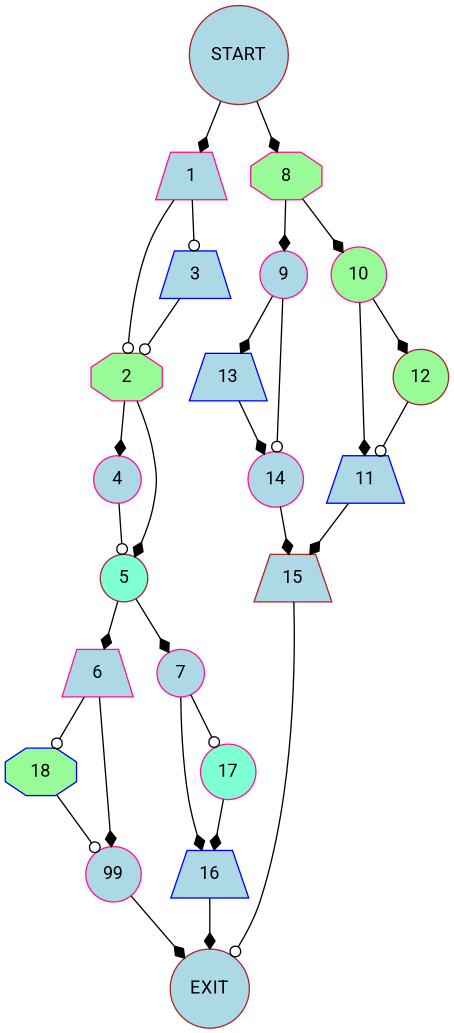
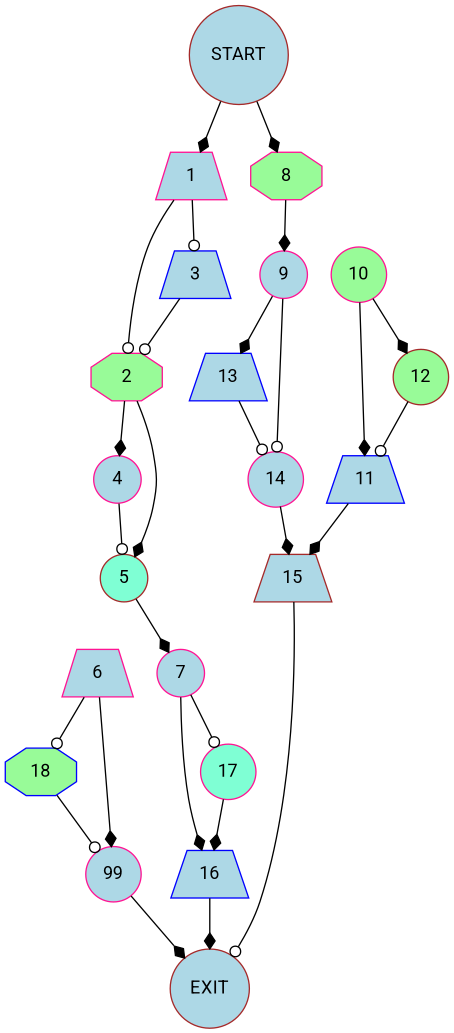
edge "8" -> "10": removed
edge "13" -> "14": arrowhead diamond -> odot
edge "5" -> "6": removed
